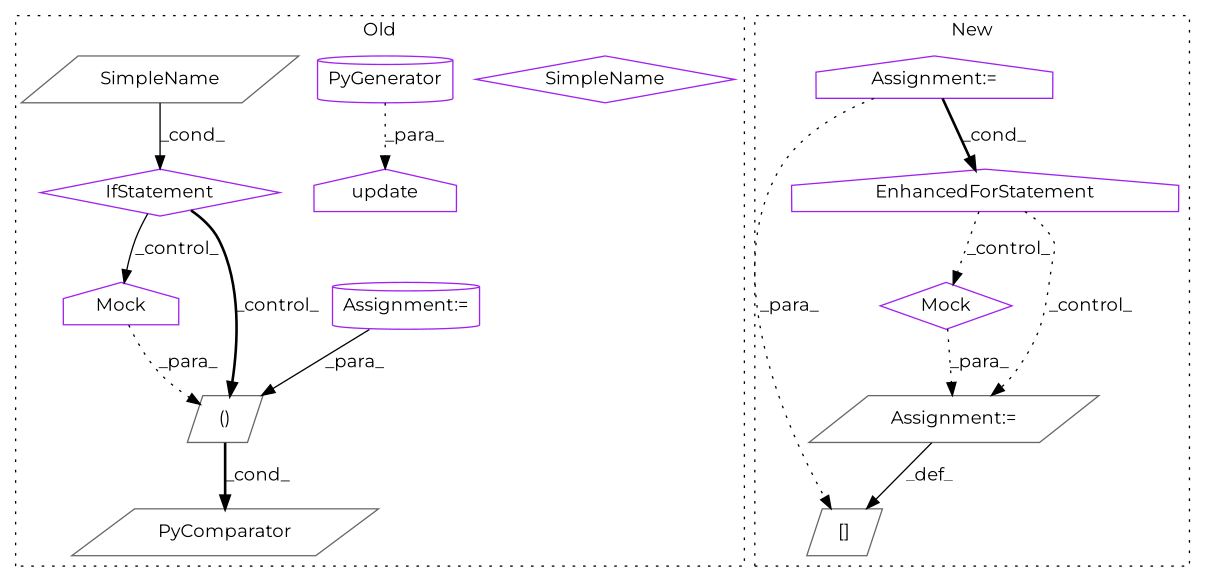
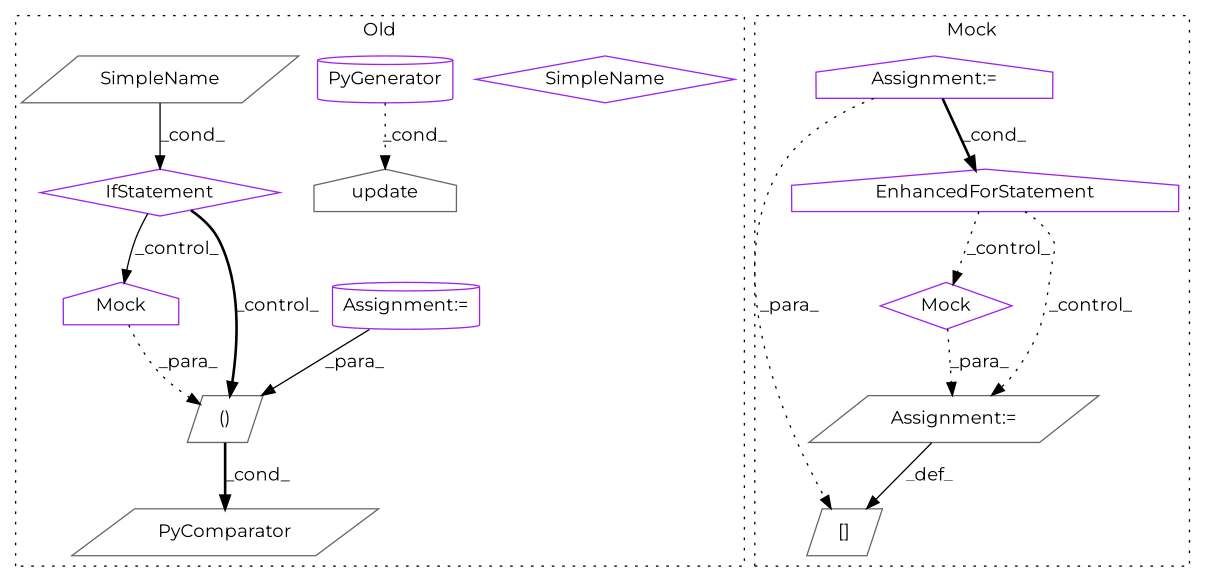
cluster "New": label "New" -> "Mock"
edge "PyGenerator" -> "update": label "_para_" -> "_cond_"
node "update": color purple -> gray40
